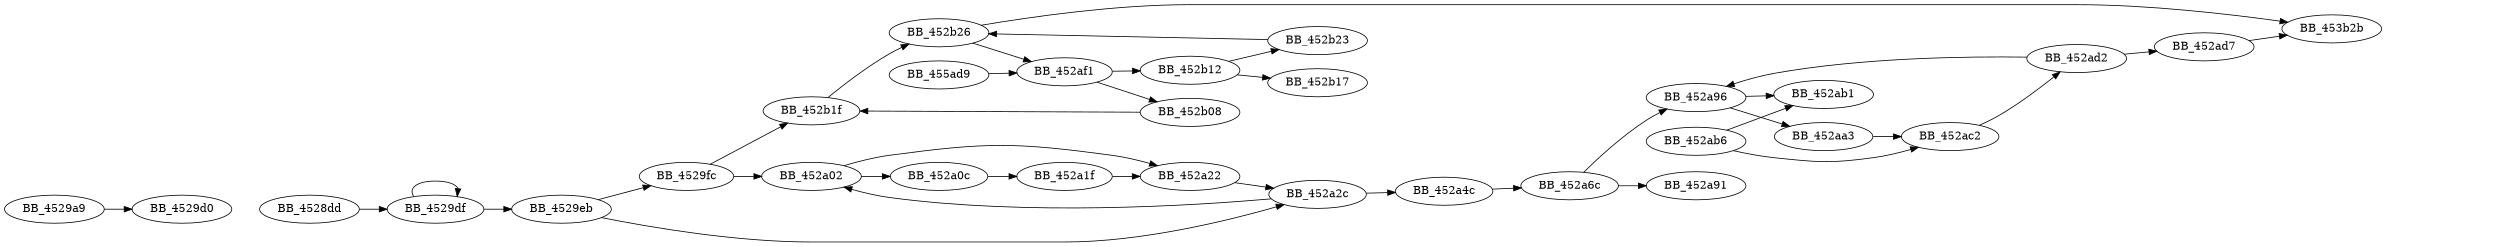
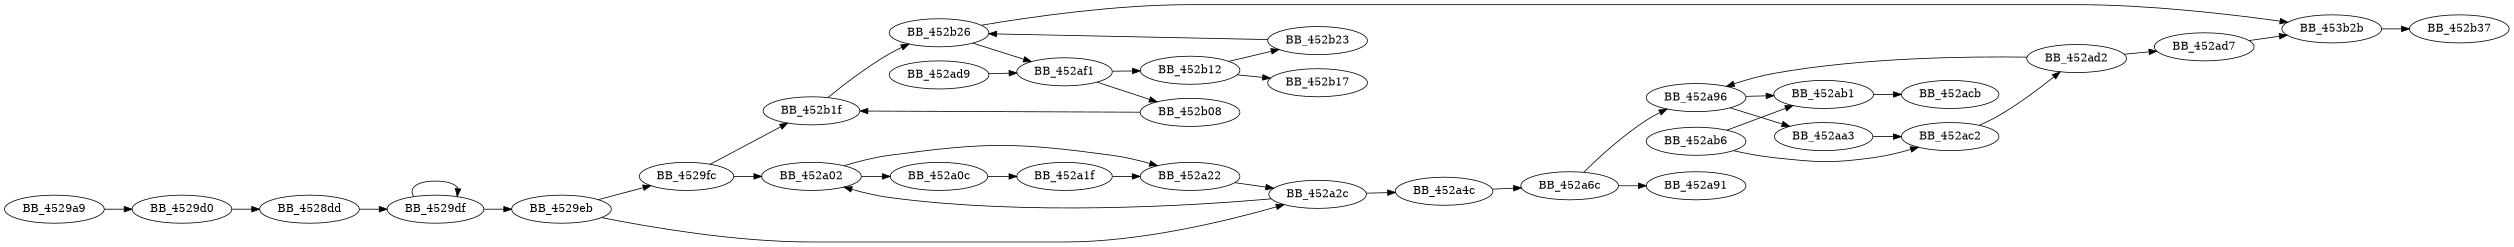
node "BB_452b37": added
node "BB_455ad9": label "BB_455ad9" -> "BB_452ad9"
node "BB_452acb": added
edge "BB_4529d0" -> "BB_4528dd": added
